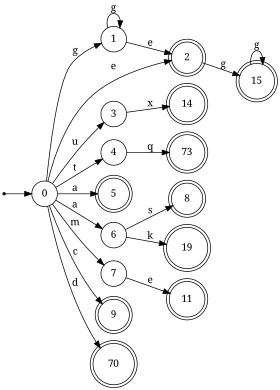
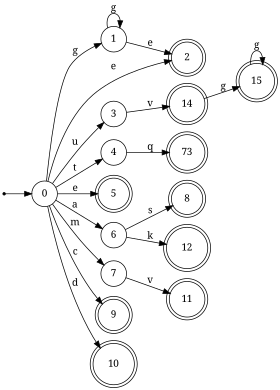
edge "2" -> "15": now "14" -> "15"
edge "3" -> "14": label "x" -> "v"
edge "0" -> "5": label "a" -> "e"
node "19": label "19" -> "12"
edge "7" -> "11": label "e" -> "v"
node "70": label "70" -> "10"
